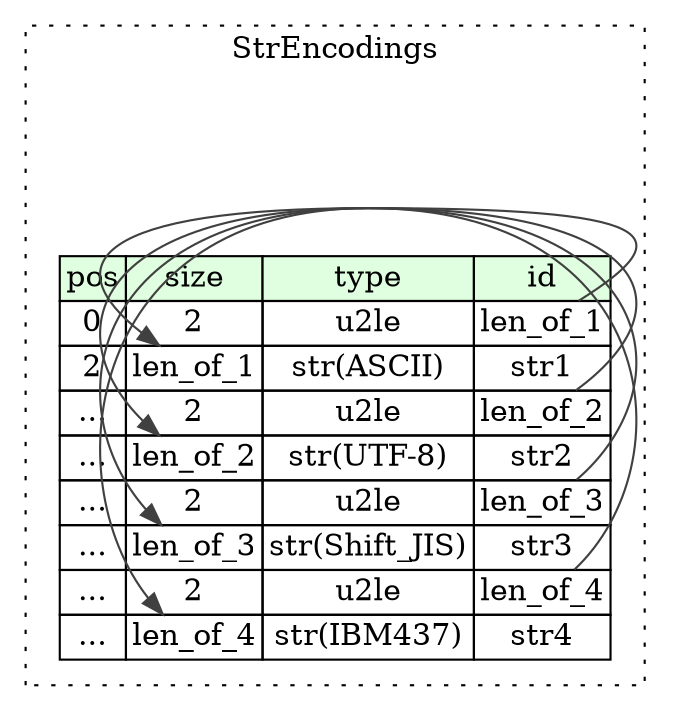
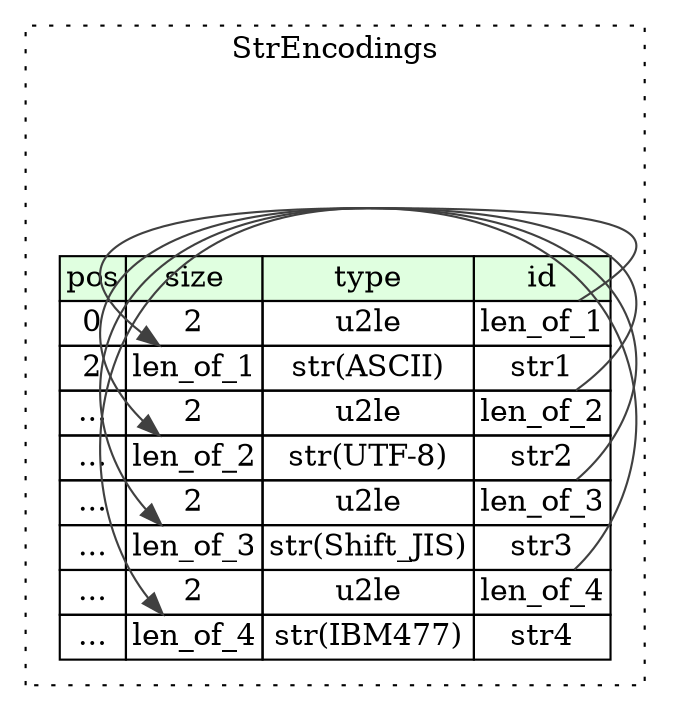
node "pos": text "str(IBM437)" -> "str(IBM477)"
